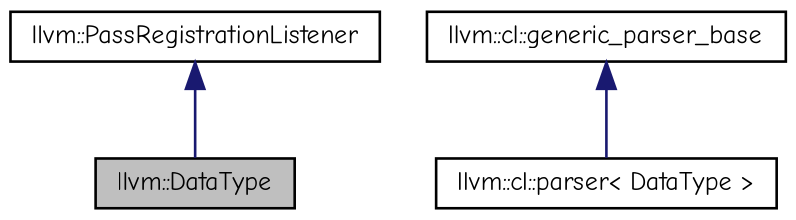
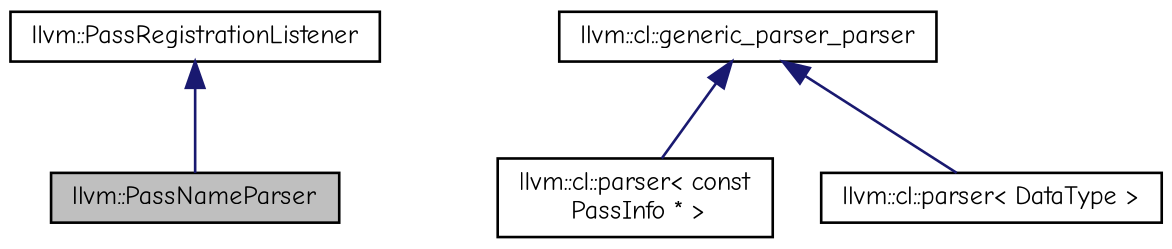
node "llvm::cl::generic_parser_base": label "llvm::cl::generic_parser_base" -> "llvm::cl::generic_parser_parser"
node "llvm::DataType": label "llvm::DataType" -> "llvm::PassNameParser"
node "llvm::cl::parser< const PassInfo * >": added
